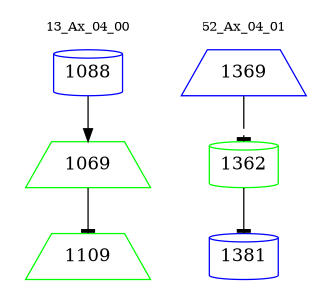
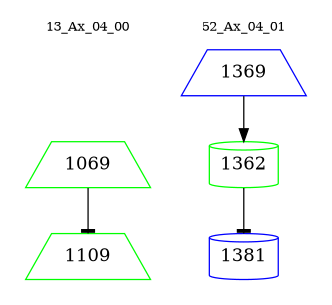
node "1088": removed
edge "1369" -> "1362": arrowhead tee -> normal
